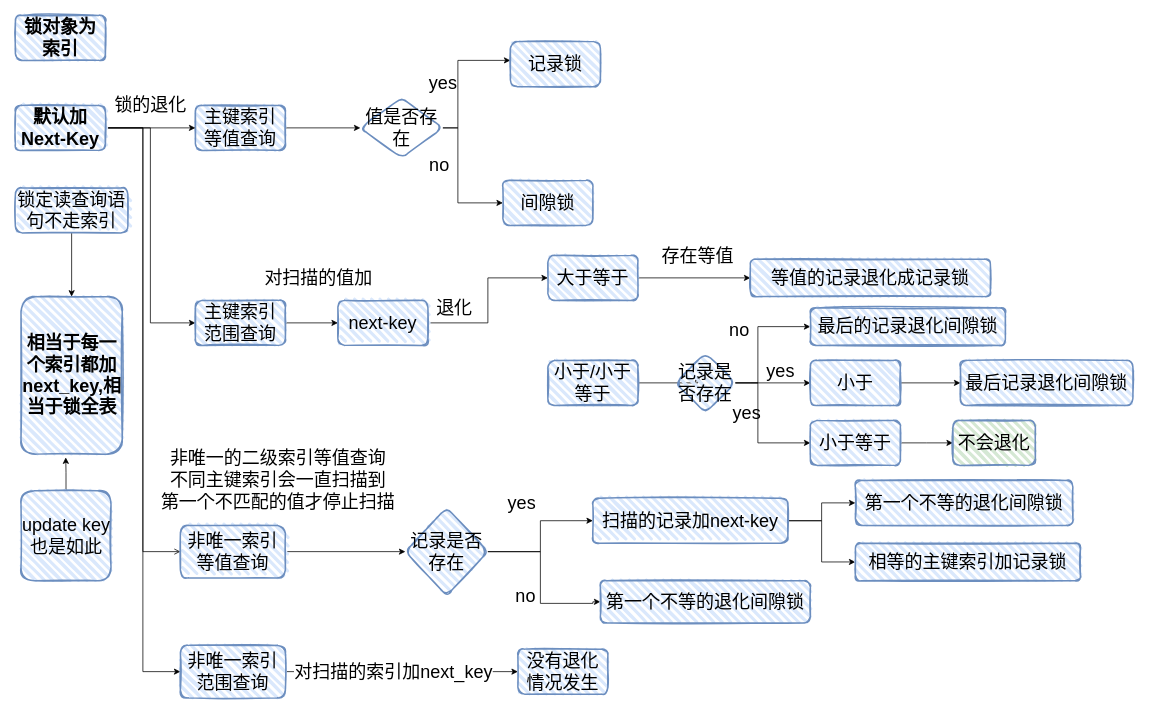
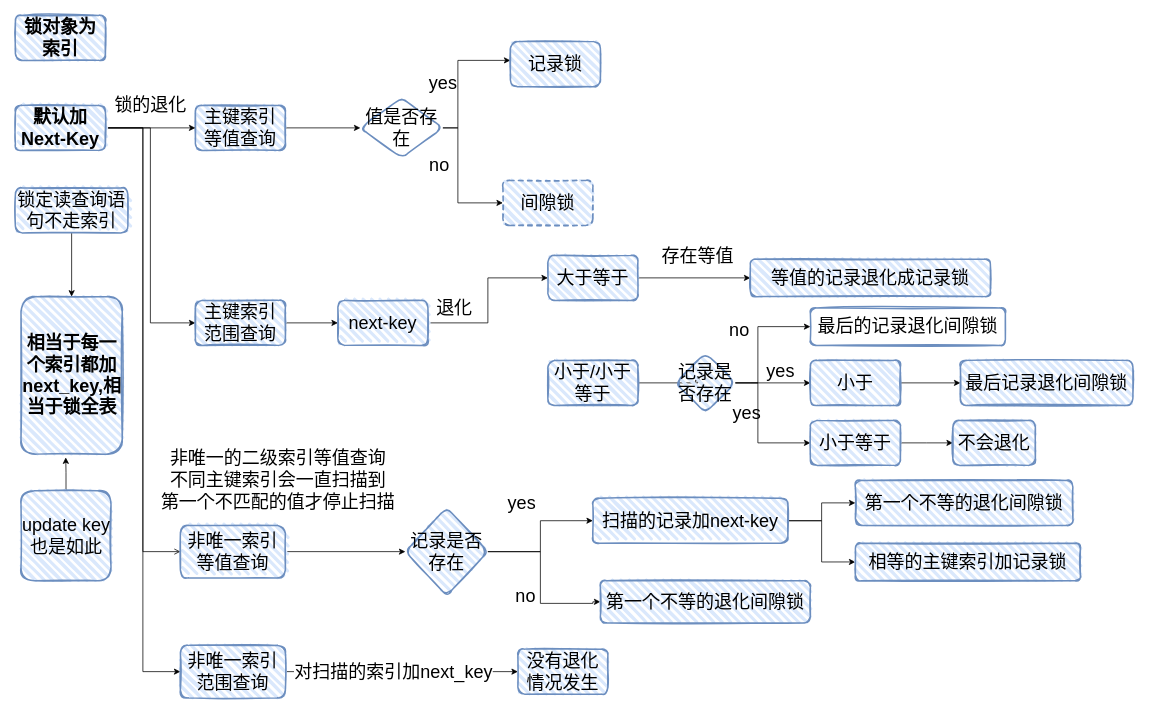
node "间隙锁": style solid -> dashed
node "对扫描的值加": removed
node "最后的记录退化间隙锁": fillcolor #dae8fc -> #ffffff
node "不会退化": fillcolor #d5e8d4 -> #dae8fc
